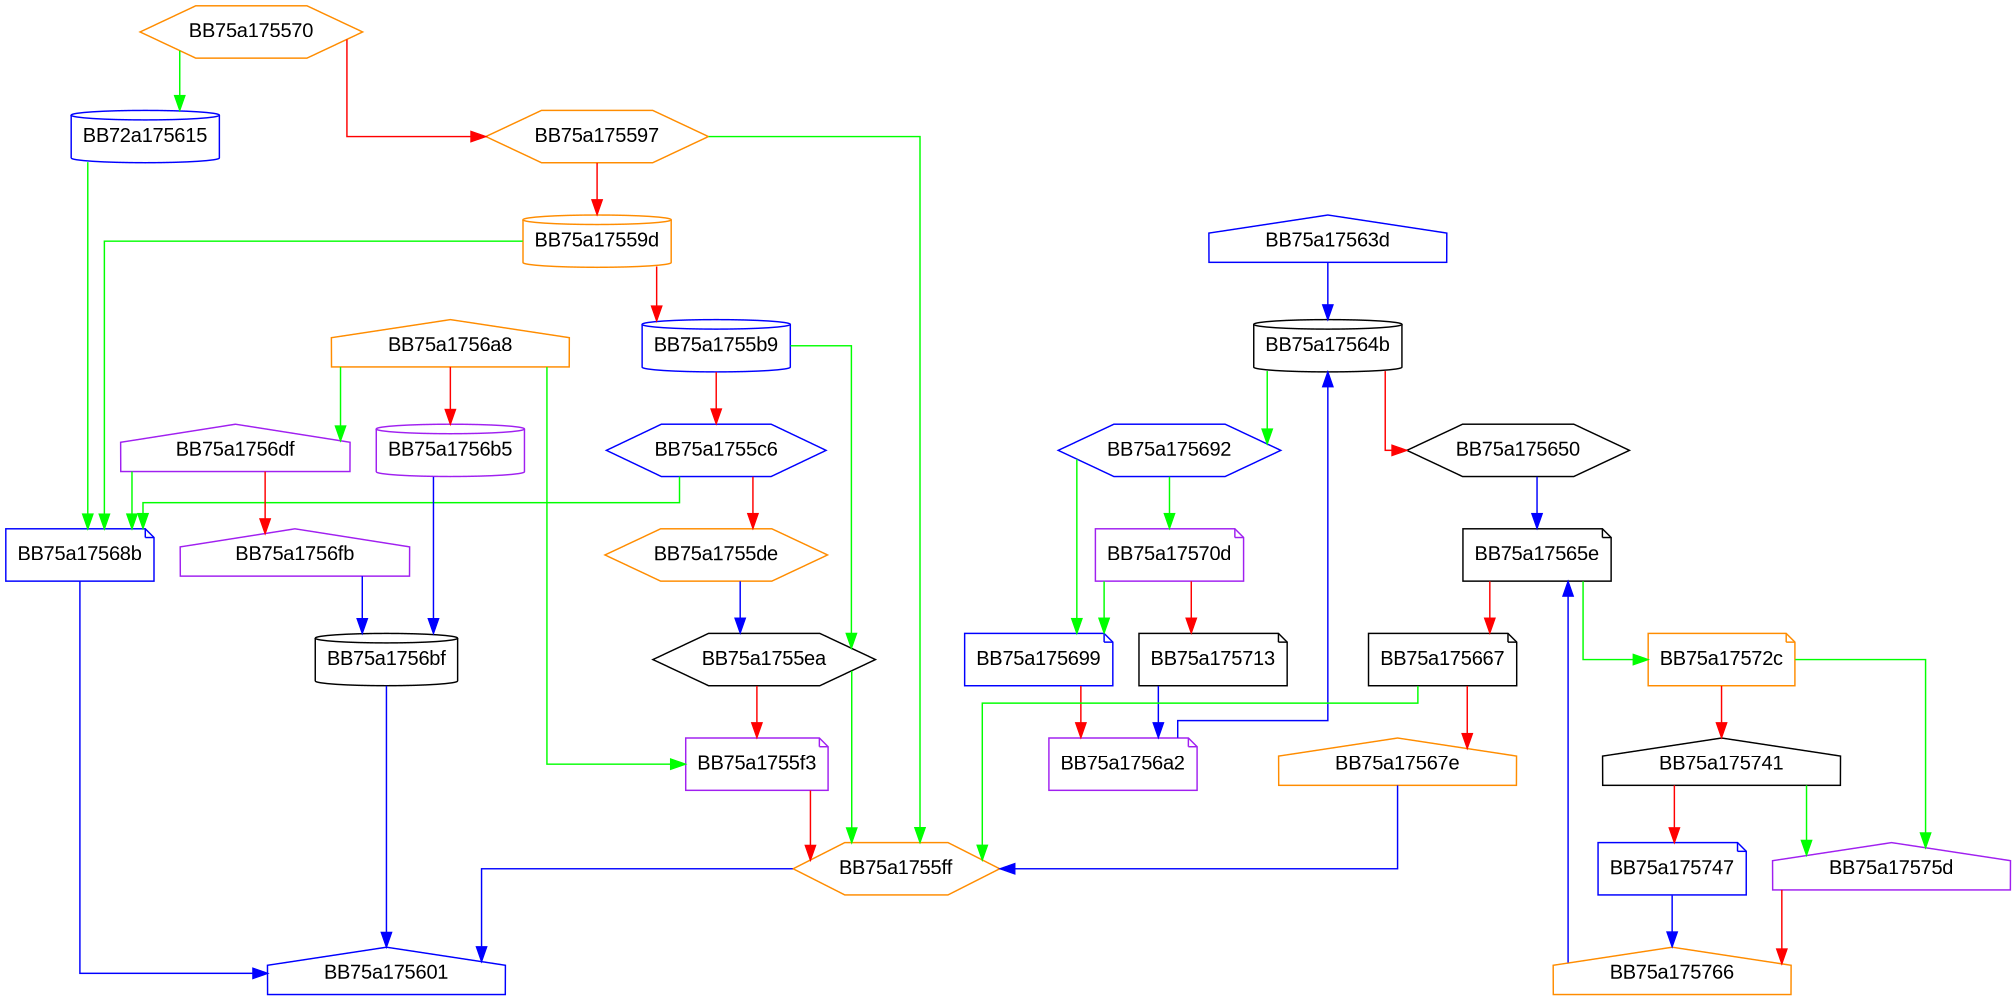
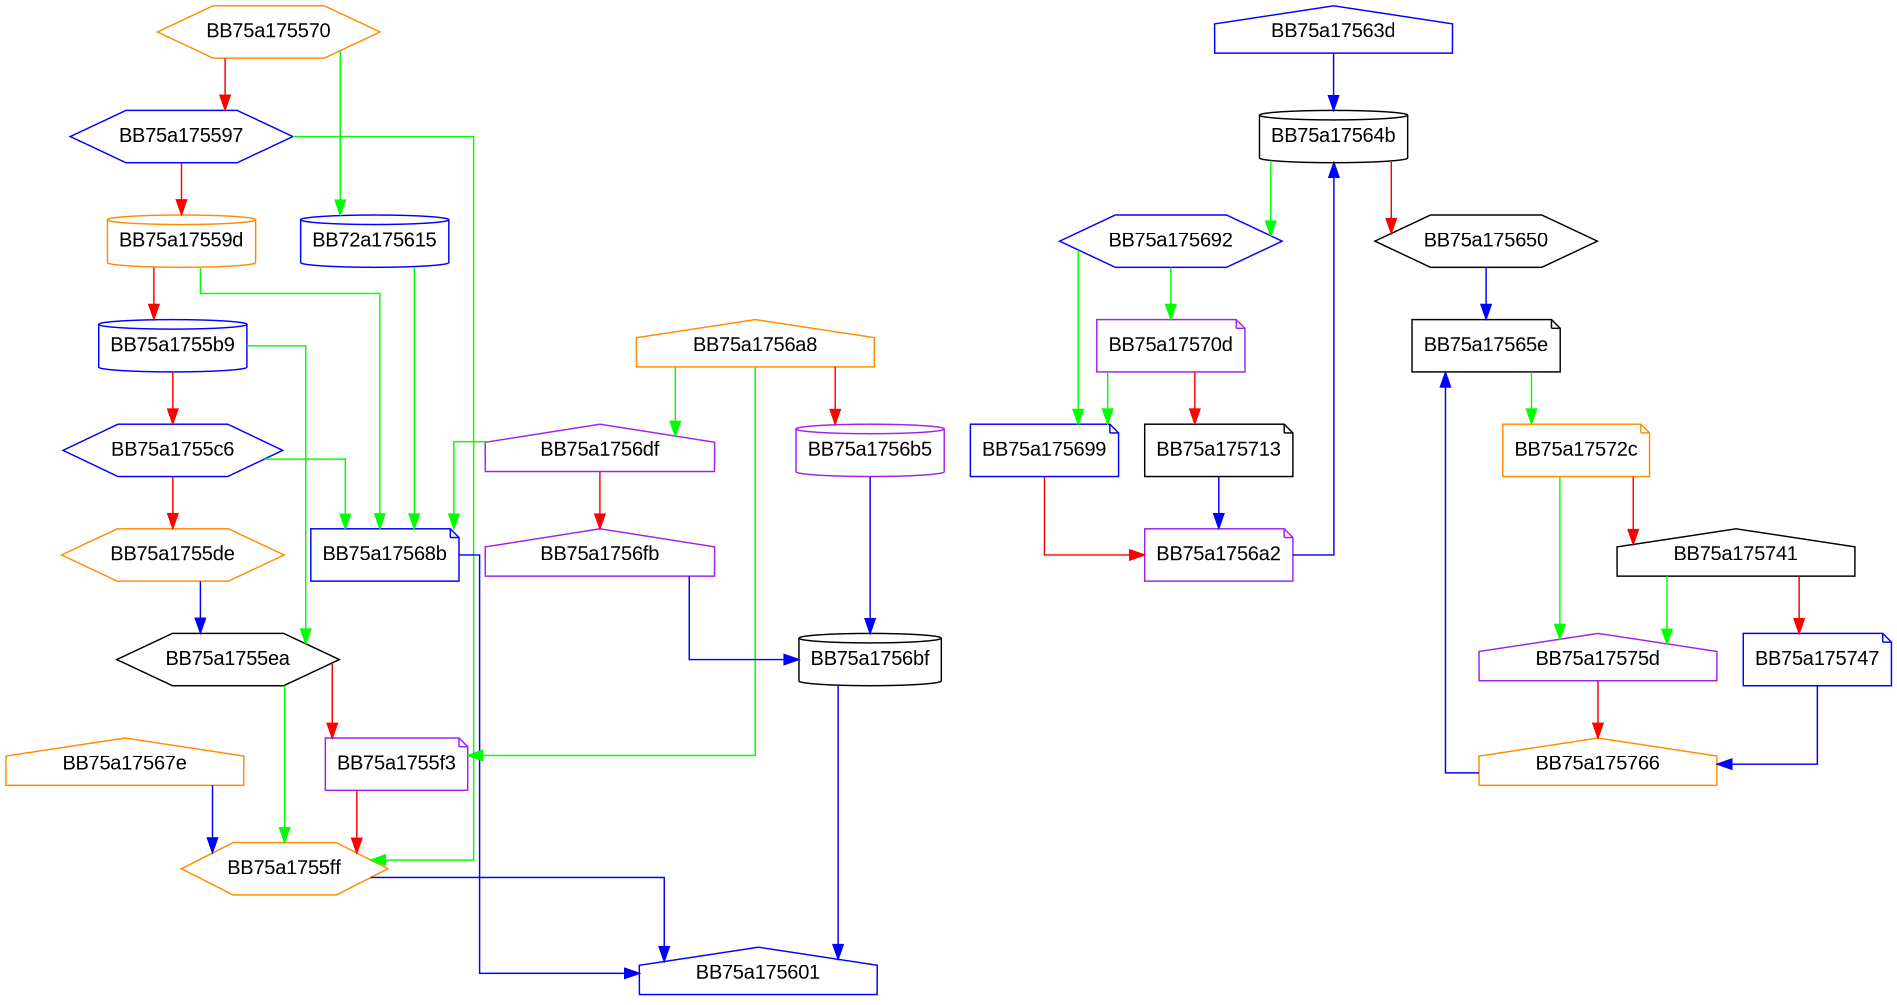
node "BB75a175597": color darkorange -> blue
node "BB75a175667": removed
